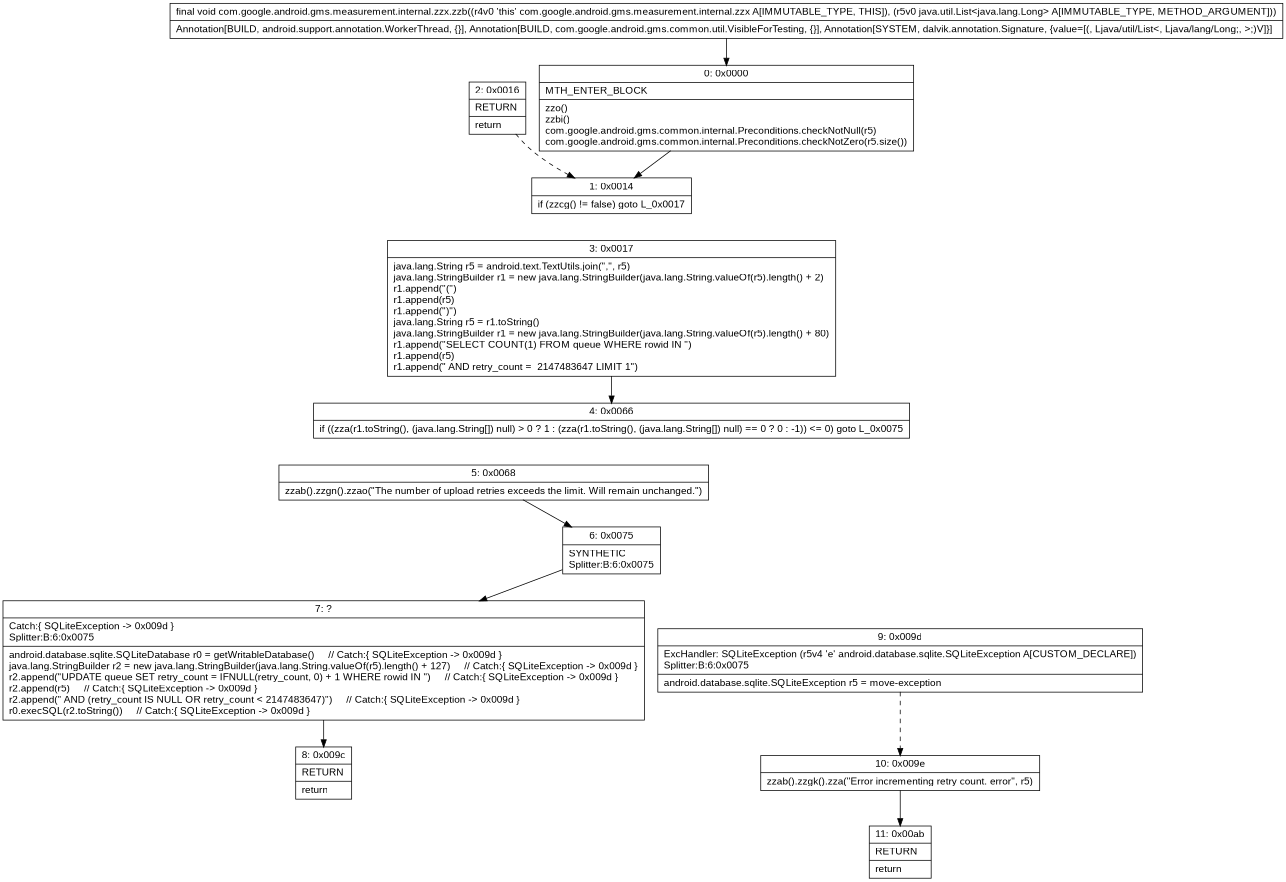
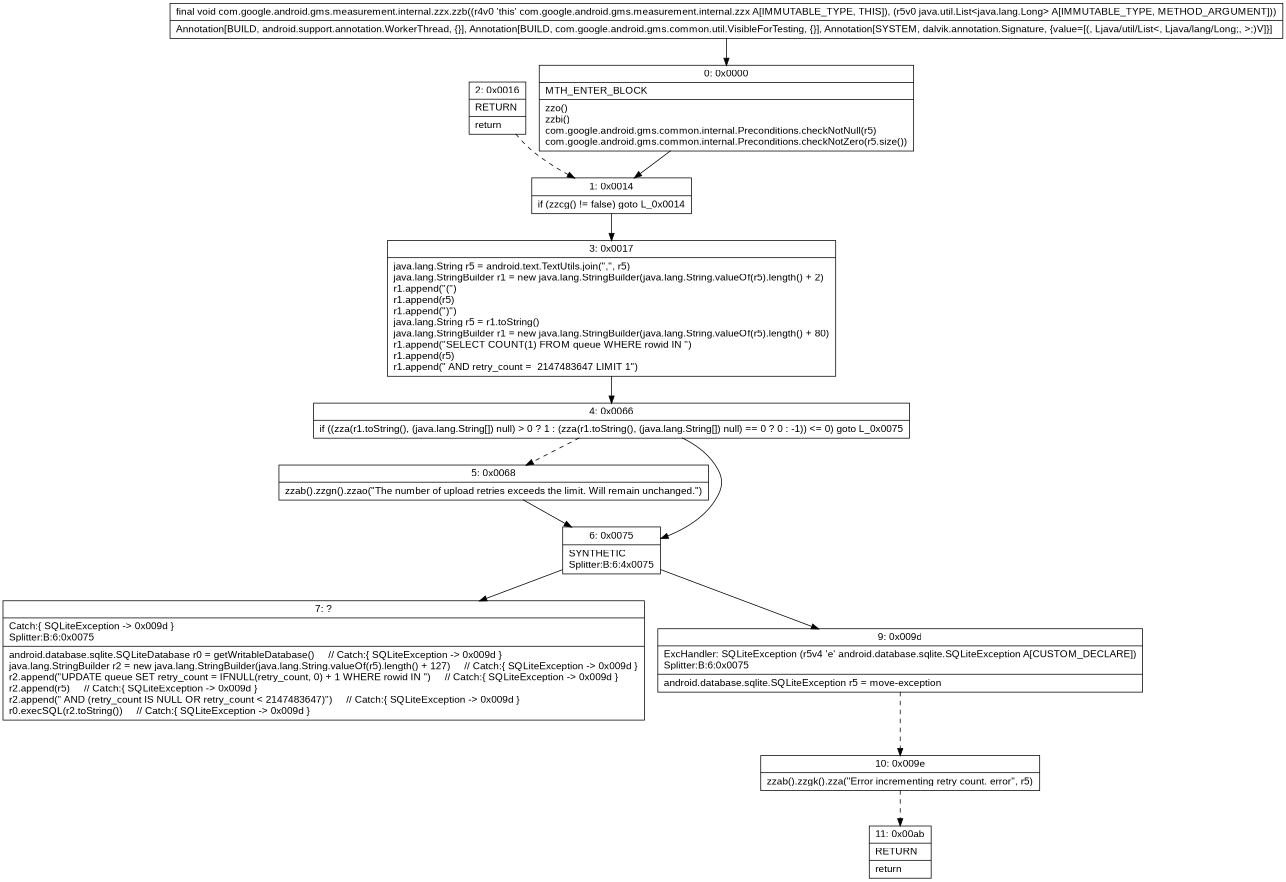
node "1: 0x0014": text "if (zzcg() != false) goto L_0x0017" -> "if (zzcg() != false) goto L_0x0014"
edge "1: 0x0014" -> "3: 0x0017": added
edge "4: 0x0066" -> "5: 0x0068": added
edge "4: 0x0066" -> "6: 0x0075": added
node "6: 0x0075": text "Splitter:B:6:0x0075" -> "Splitter:B:6:4x0075"
edge "6: 0x0075" -> "9: 0x009d": added
node "8: 0x009c": removed
edge "10: 0x009e" -> "11: 0x00ab": style solid -> dashed
